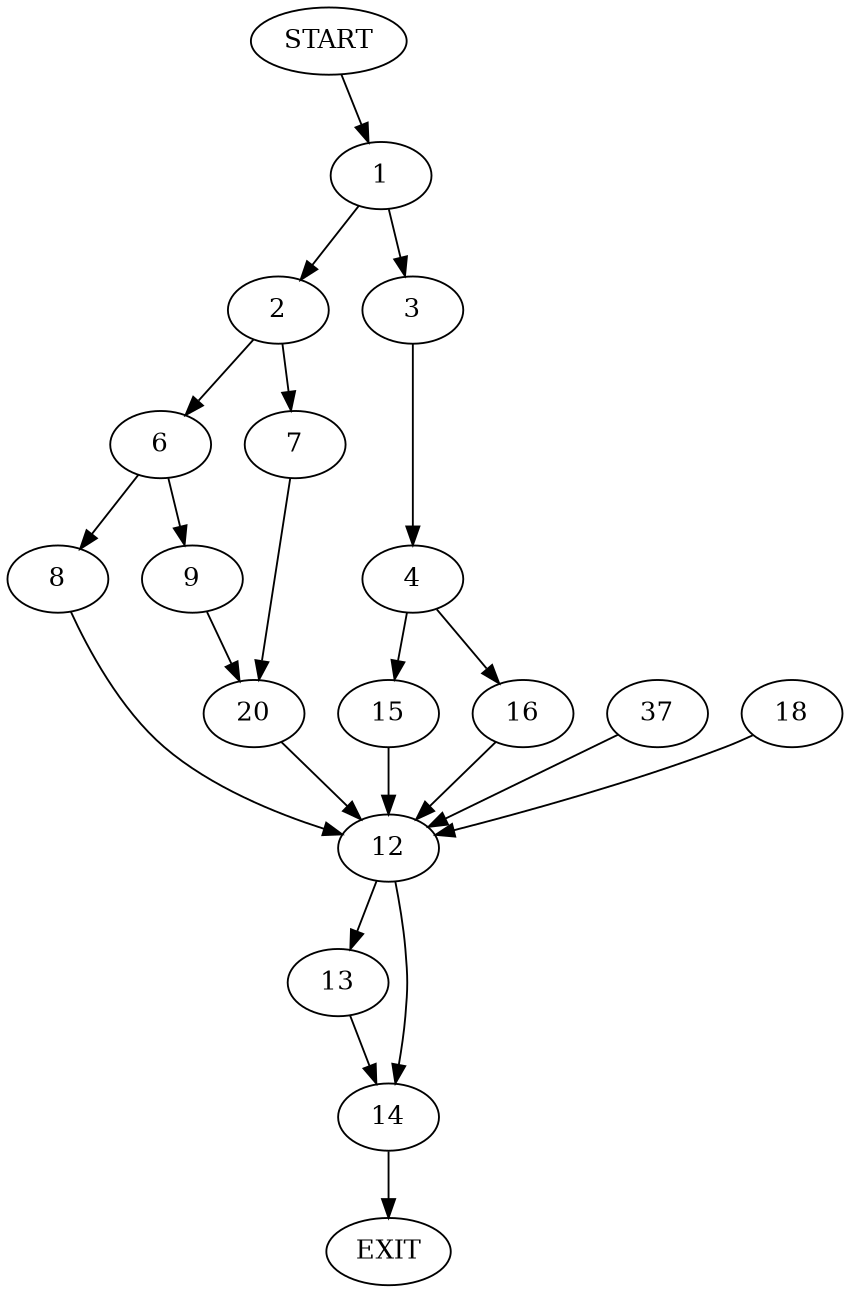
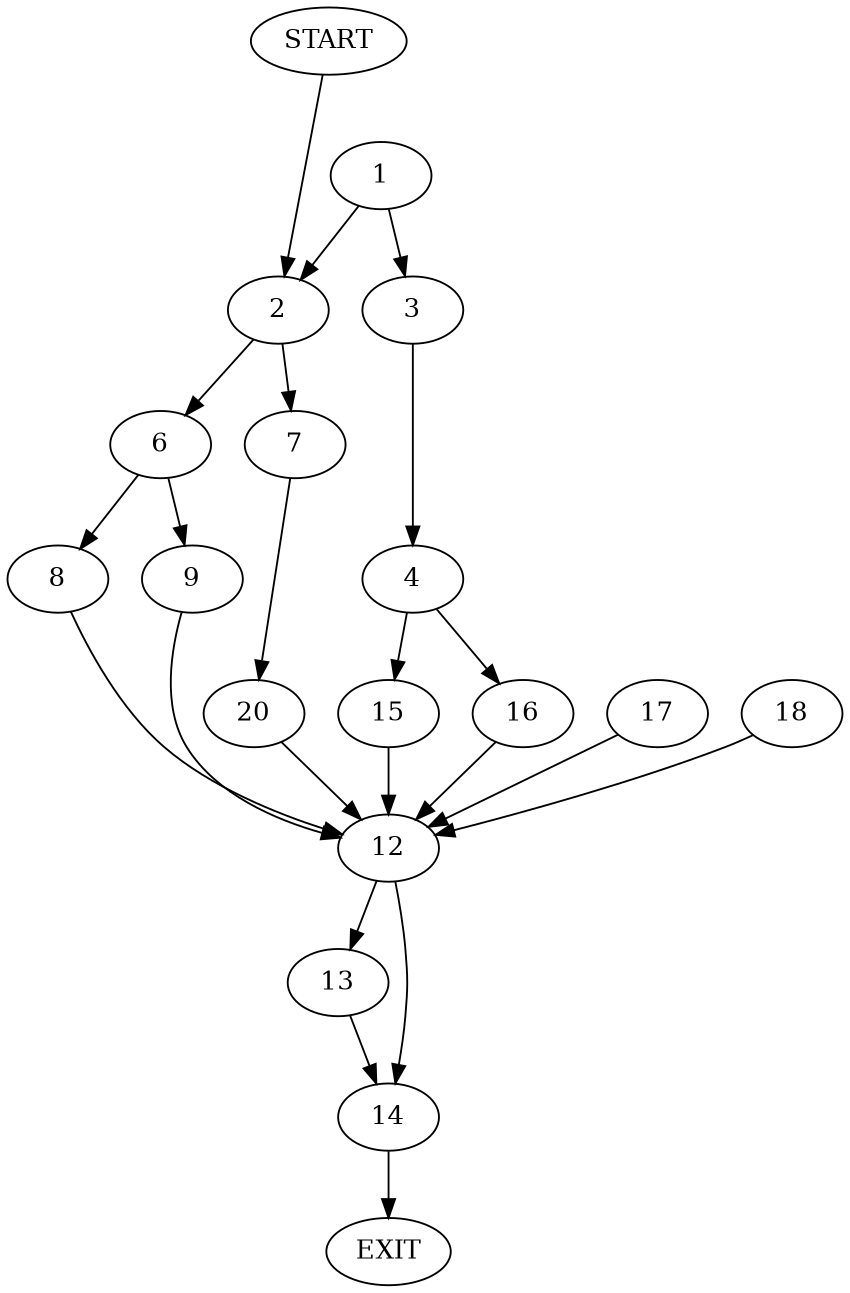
edge "START" -> "1": now "START" -> "2"
edge "9" -> "20": now "9" -> "12"
node "37": label "37" -> "17"
